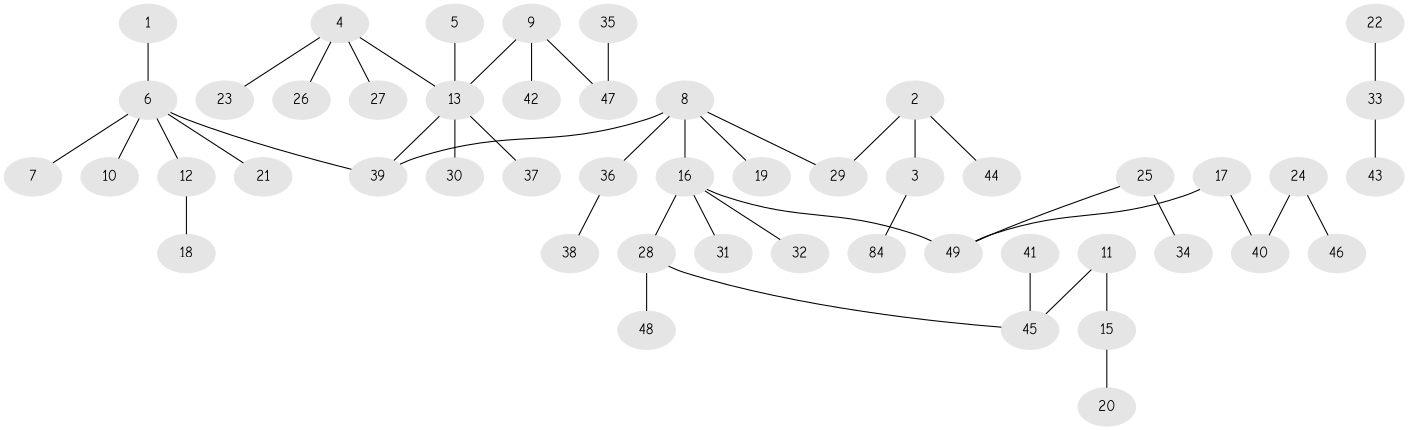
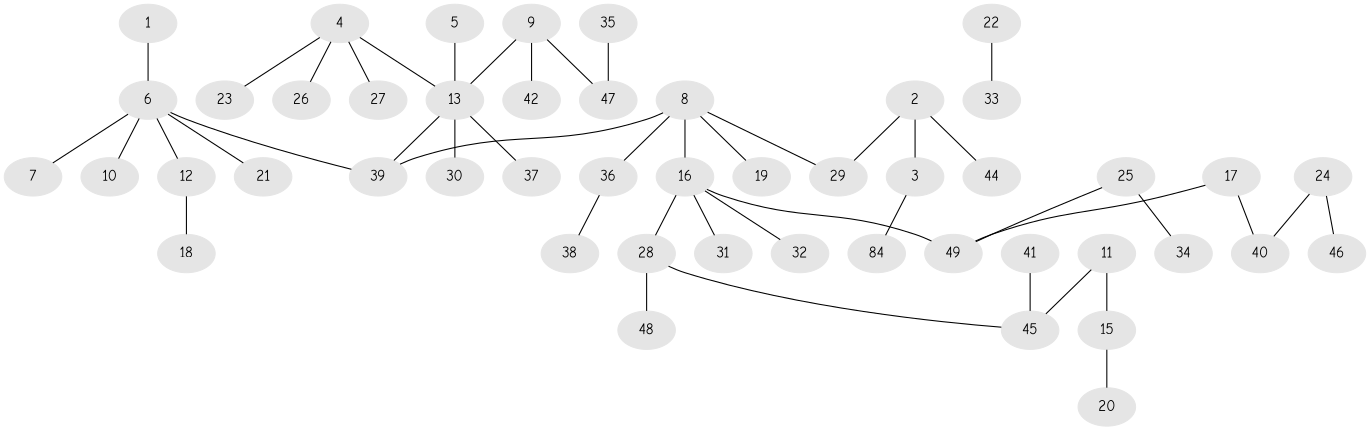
node "43": removed
